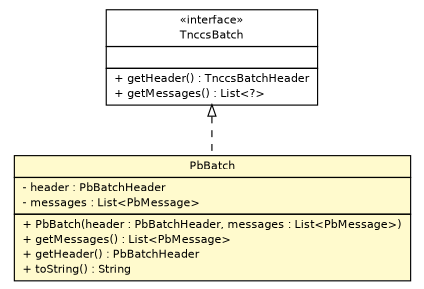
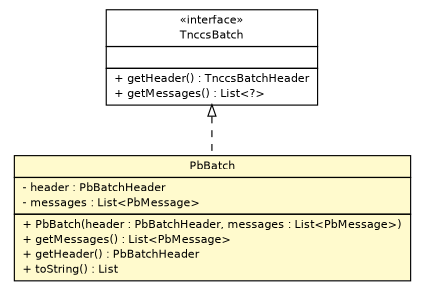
node "PbBatch": text "+ toString() : String" -> "+ toString() : List"
